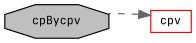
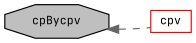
edge "cpBycpv" -> "cpv": reversed
